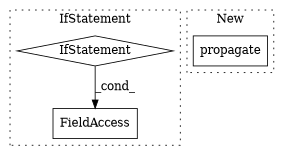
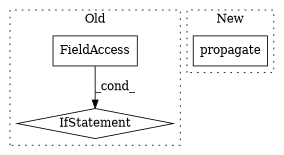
cluster "IfStatement": label "IfStatement" -> "Old"
edge "IfStatement" -> "FieldAccess": reversed
